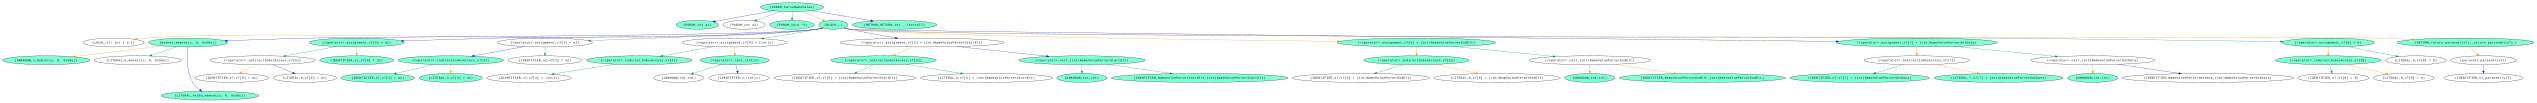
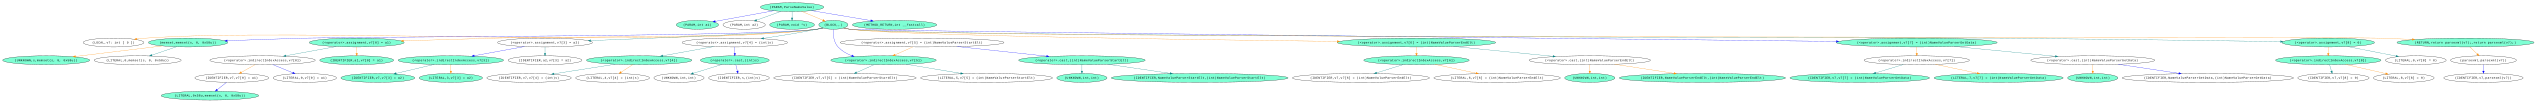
edge "(BLOCK,,)" -> "(<operator>.assignment,v7[5] = (int)NameValueParserStartElt)": now "(BLOCK,,)" -> "(<operator>.indirectIndexAccess,v7[5])"
edge "(BLOCK,,)" -> "(<operator>.assignment,v7[0] = a1)": color blue -> darkorange
edge "(<operator>.assignment,v7[4] = (int)s)" -> "(<operator>.cast,(int)s)": color darkorange -> blue
edge "(memset,memset(s, 0, 0x58u))" -> "(LITERAL,0x58u,memset(s, 0, 0x58u))": now "(IDENTIFIER,v7,v7[0] = a1)" -> "(LITERAL,0x58u,memset(s, 0, 0x58u))"
node "(LITERAL,4,v7[4] = (int)s)": added
